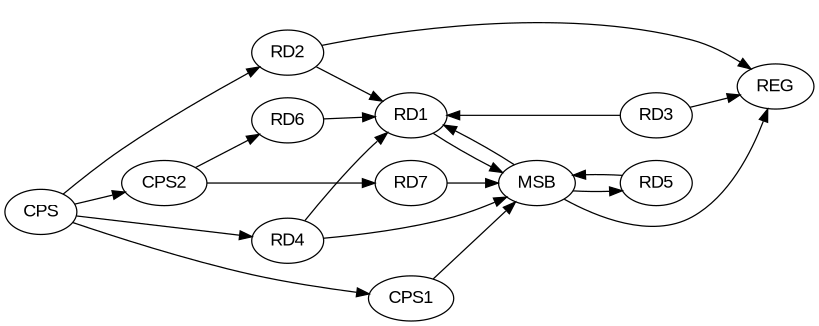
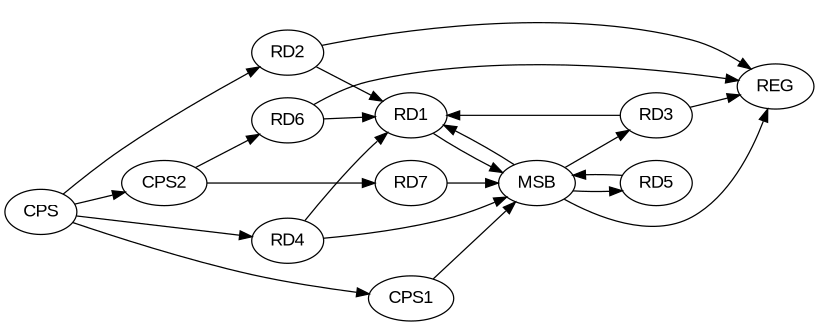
edge "RD6" -> "REG": added
edge "MSB" -> "RD3": added
